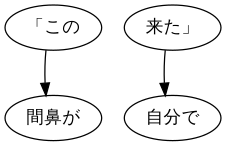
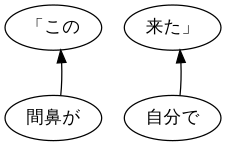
edge "「この" -> "間鼻が": reversed
edge "来た」" -> "自分で": reversed
